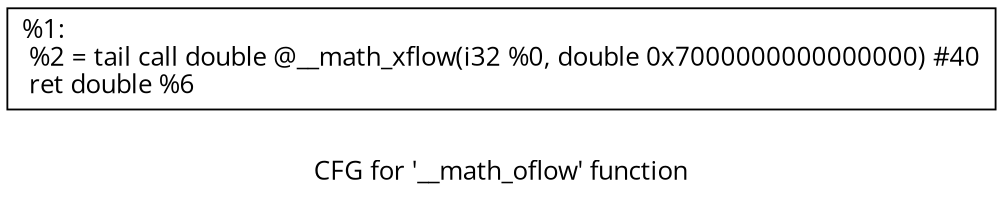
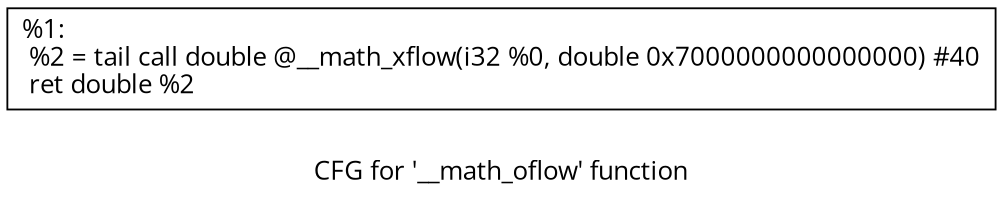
node "%1:": text "ret double %6" -> "ret double %2"
